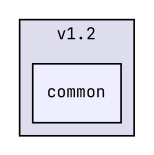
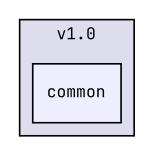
cluster "v1.2": label "v1.2" -> "v1.0"
